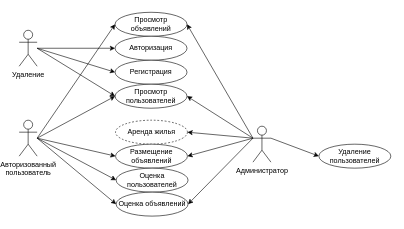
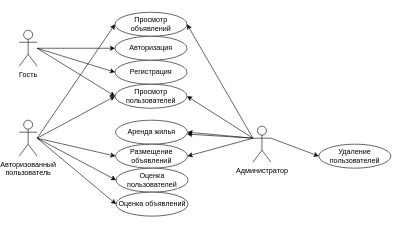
node "Удаление": label "Удаление" -> "Гость"
node "Аренда жилья": style dashed -> solid
edge "Администратор" -> "Оценка объявлений": now "Администратор" -> "Аренда жилья"
